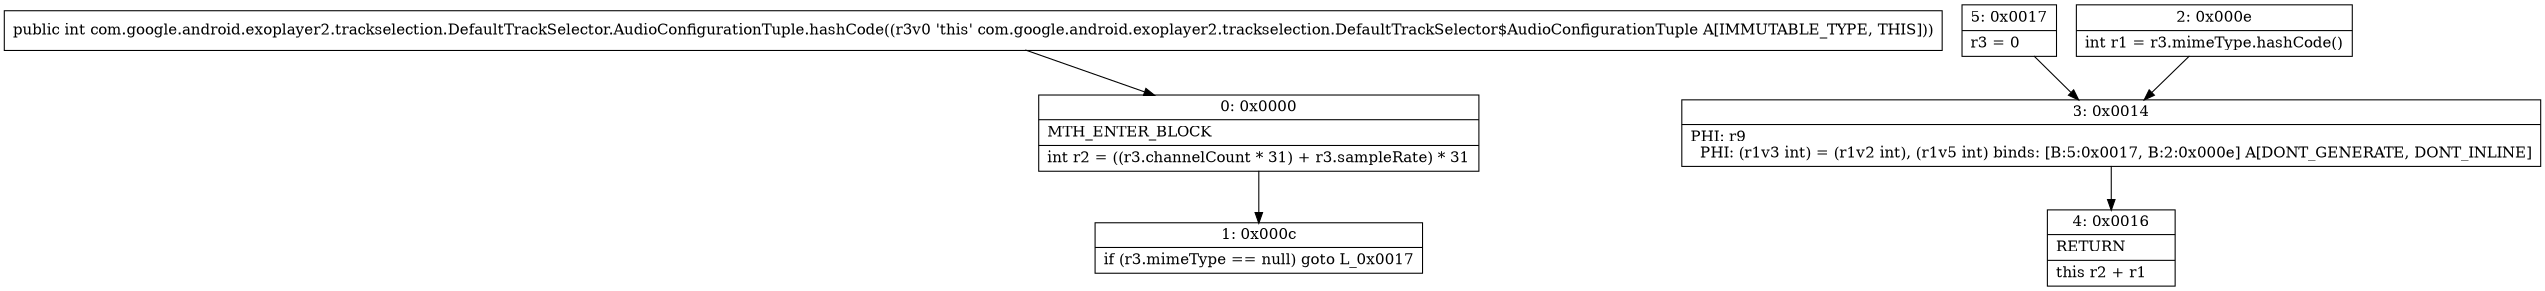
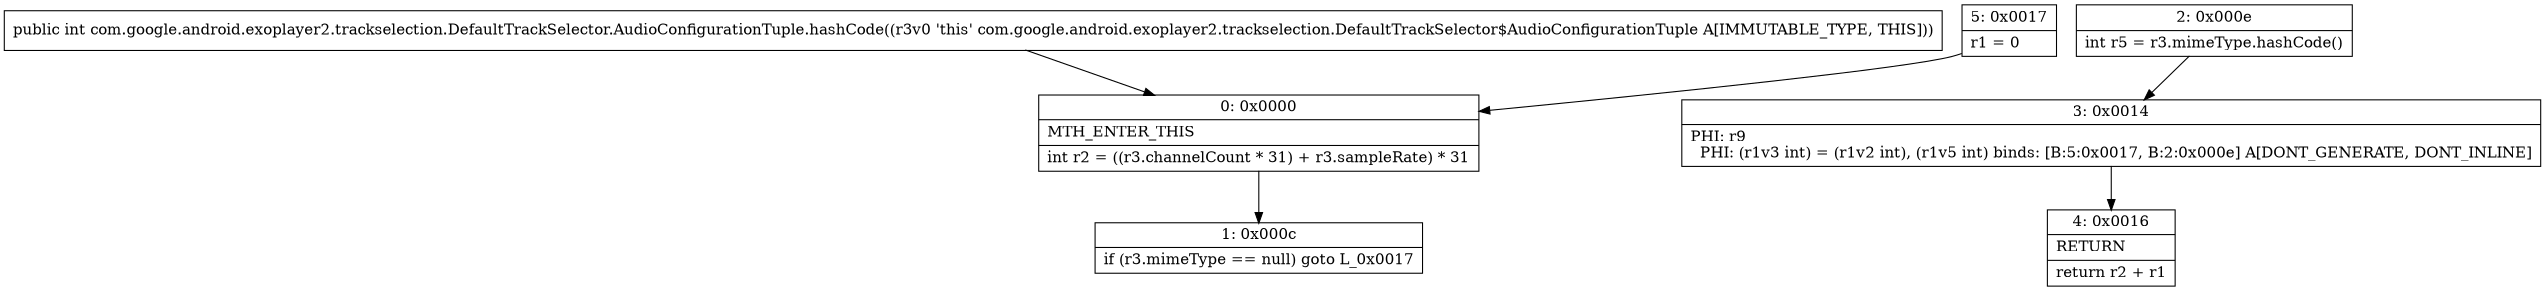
node "5: 0x0017": text "r3 = 0" -> "r1 = 0"
node "2: 0x000e": text "int r1 = r3.mimeType.hashCode()" -> "int r5 = r3.mimeType.hashCode()"
edge "5: 0x0017" -> "3: 0x0014": now "5: 0x0017" -> "0: 0x0000"
node "0: 0x0000": text "MTH_ENTER_BLOCK" -> "MTH_ENTER_THIS"
node "4: 0x0016": text "this r2 + r1" -> "return r2 + r1"
